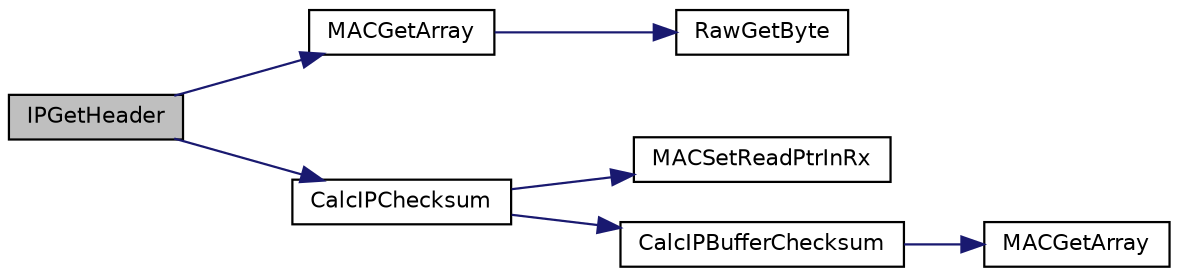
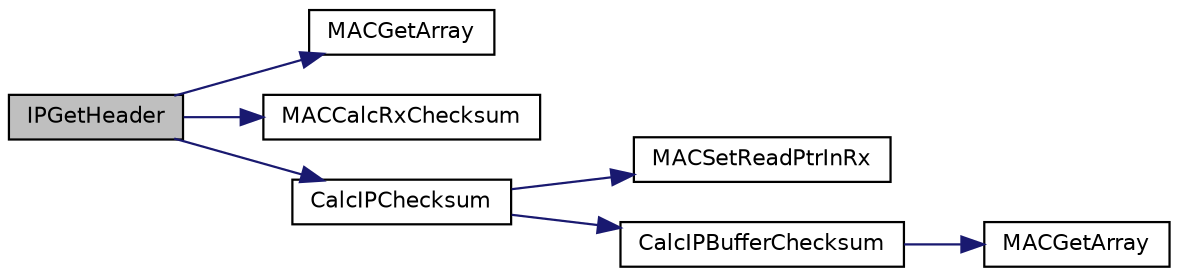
node "RawGetByte": removed
node "MACCalcRxChecksum": added
